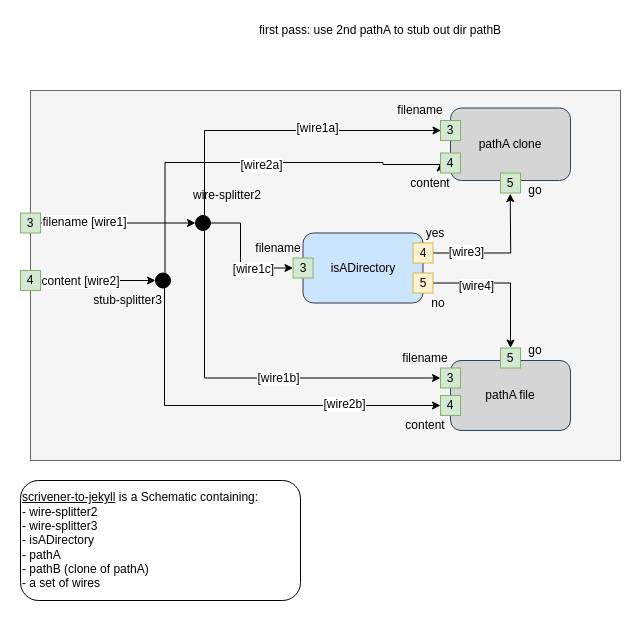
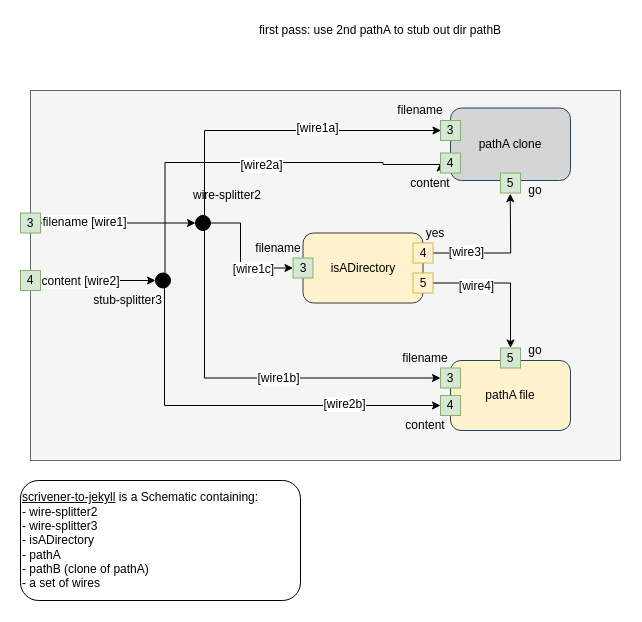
node "isADirectory": fillcolor #cce5ff -> #fff2cc
node "no": removed
node "pathA file": fillcolor #d5d5d5 -> #fff2cc
